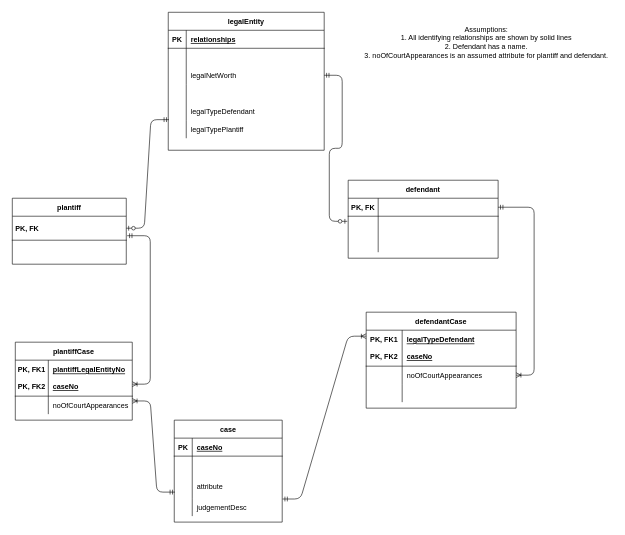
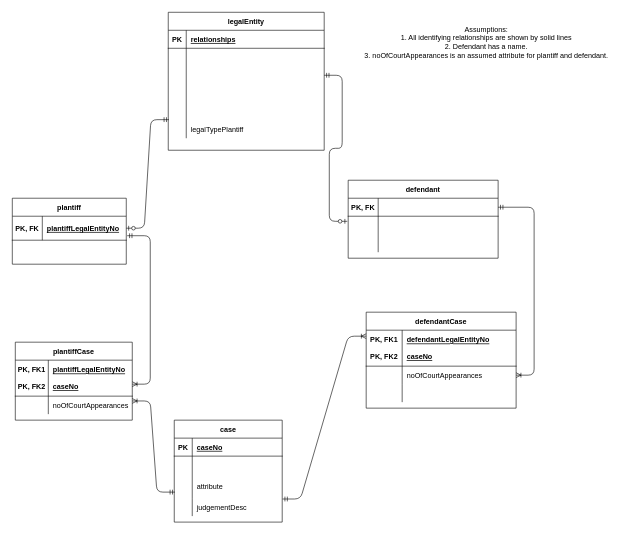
node "legalNetWorth": removed
node "legalTypeDefendant": removed
node "plantiffLegalEntityNo": added
node "legalTypeDefendant caseNo": label "legalTypeDefendant caseNo" -> "defendantLegalEntityNo caseNo"
